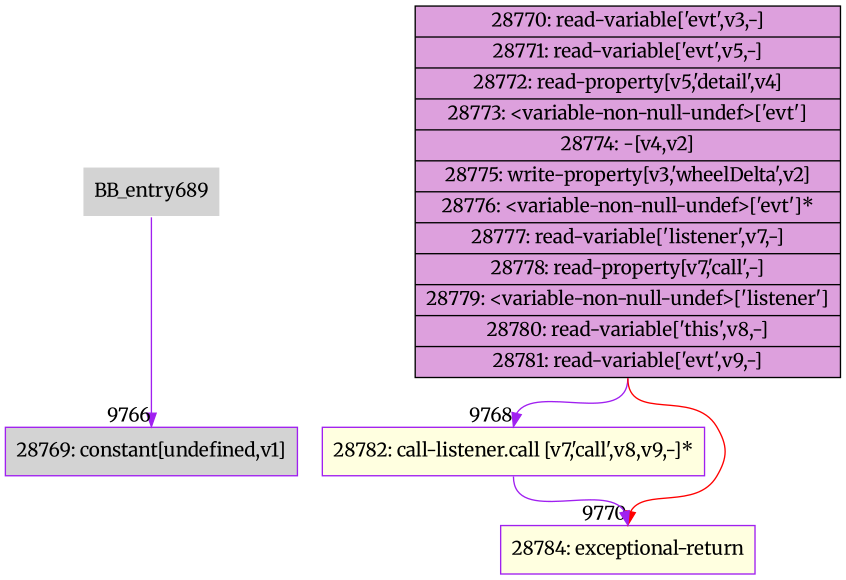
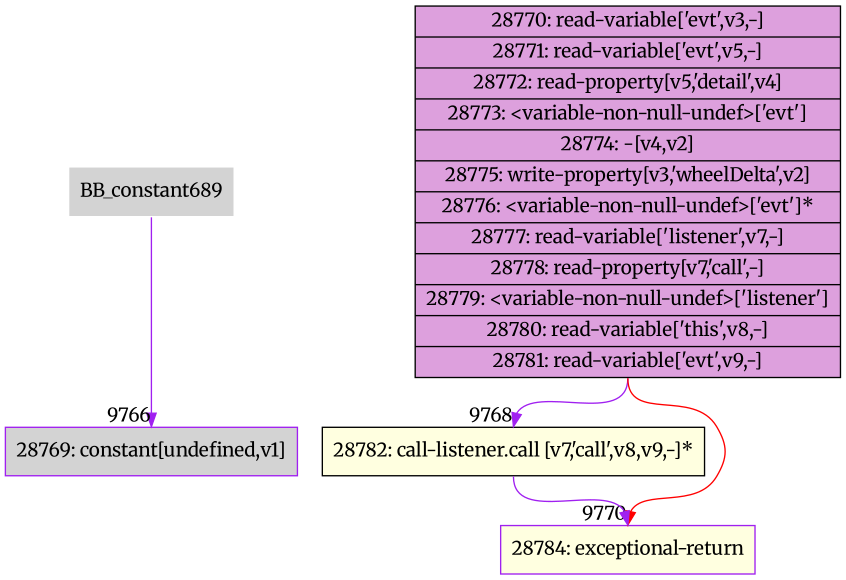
node "BB_entry689": label "BB_entry689" -> "BB_constant689"
node "28782: call-listener.call [v7,'call',v8,v9,-]*": color purple -> black
